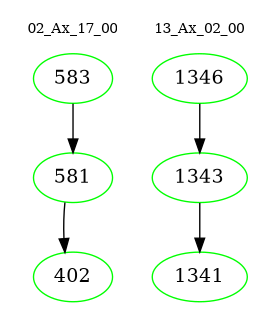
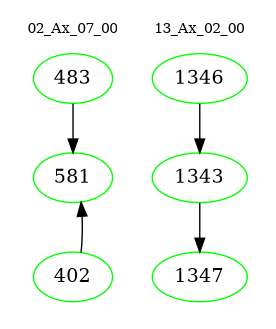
cluster "02_Ax_17_00": label "02_Ax_17_00" -> "02_Ax_07_00"
node "583": label "583" -> "483"
edge "581" -> "402": reversed
node "1341": label "1341" -> "1347"
